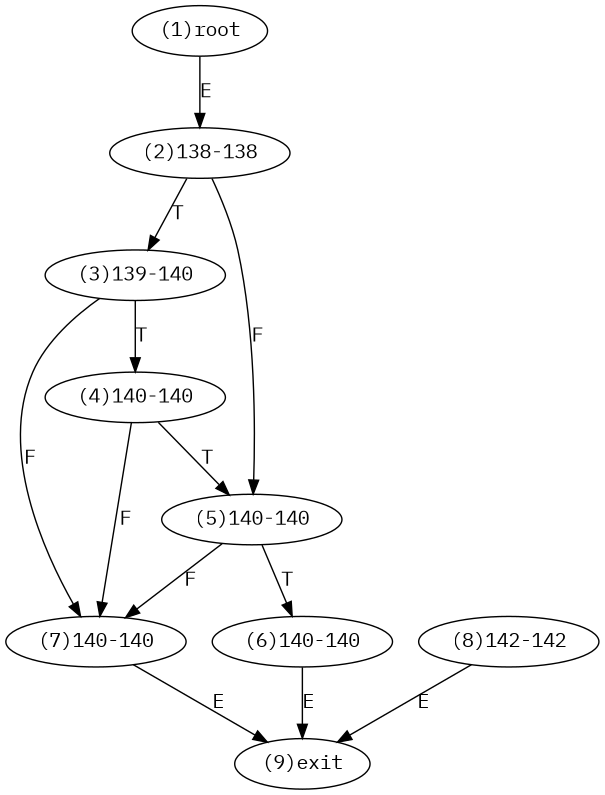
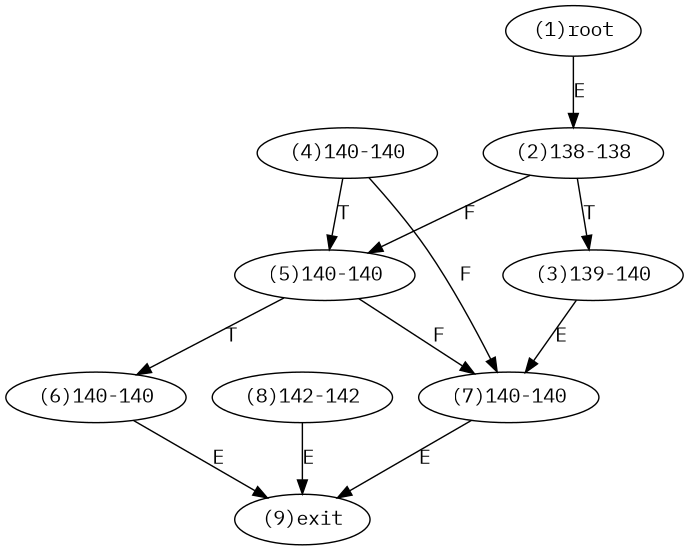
edge "(3)139-140" -> "(4)140-140": removed, label "T"
edge "(3)139-140" -> "(7)140-140": label "F" -> "E"
